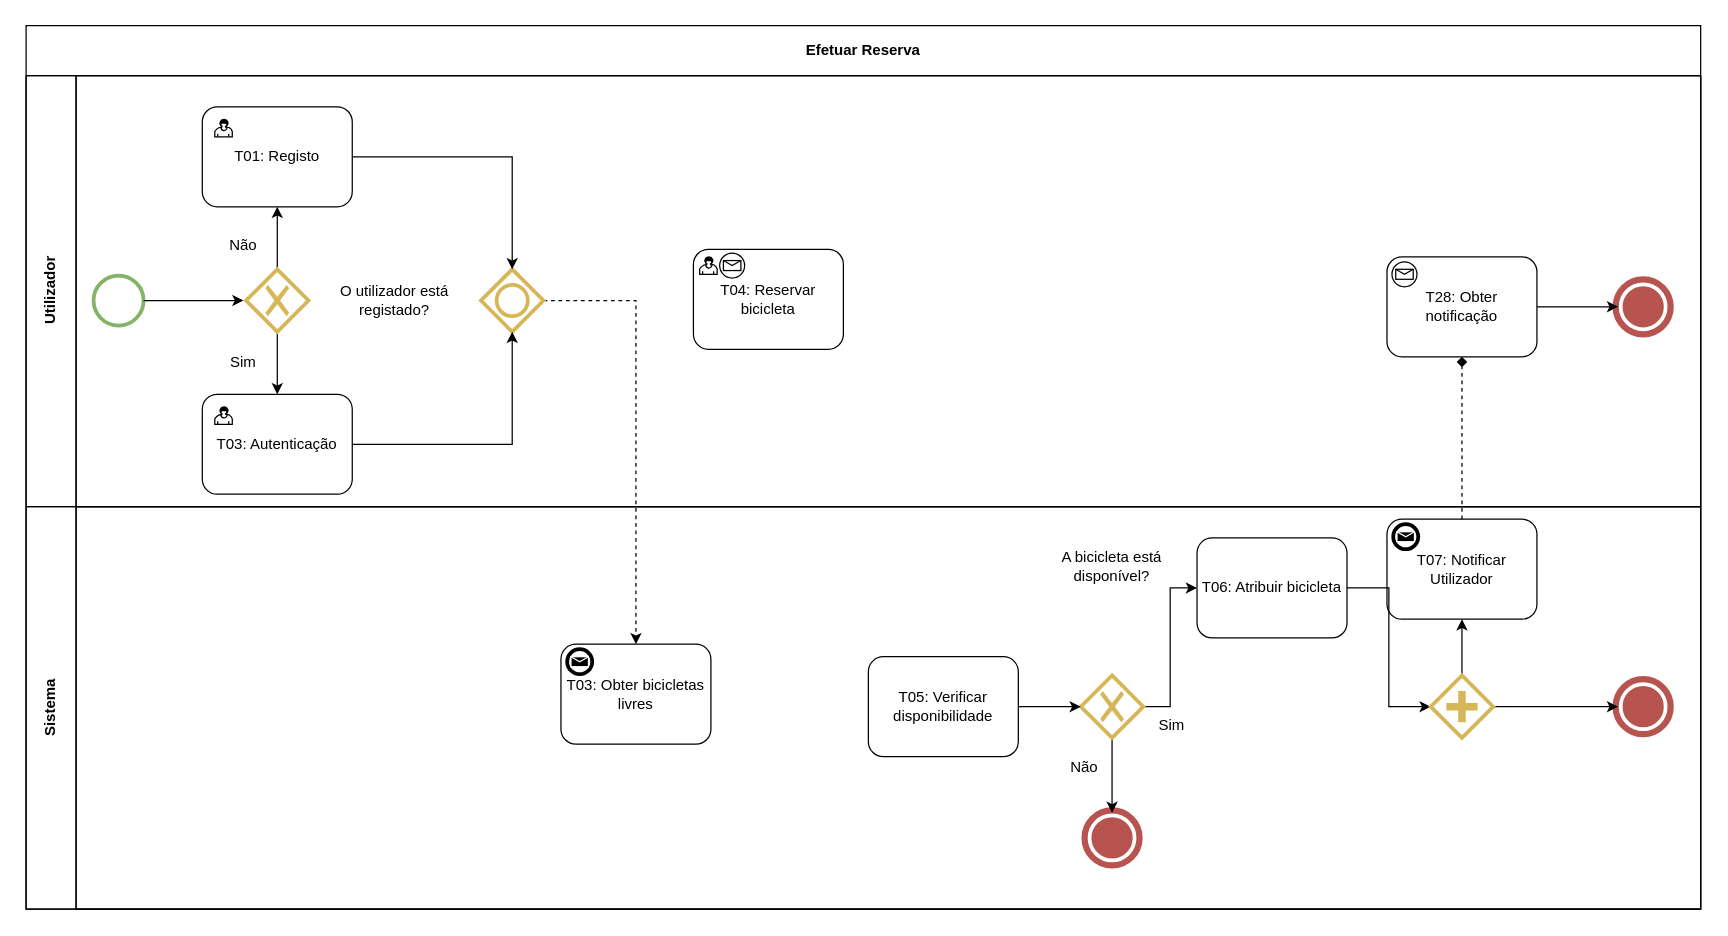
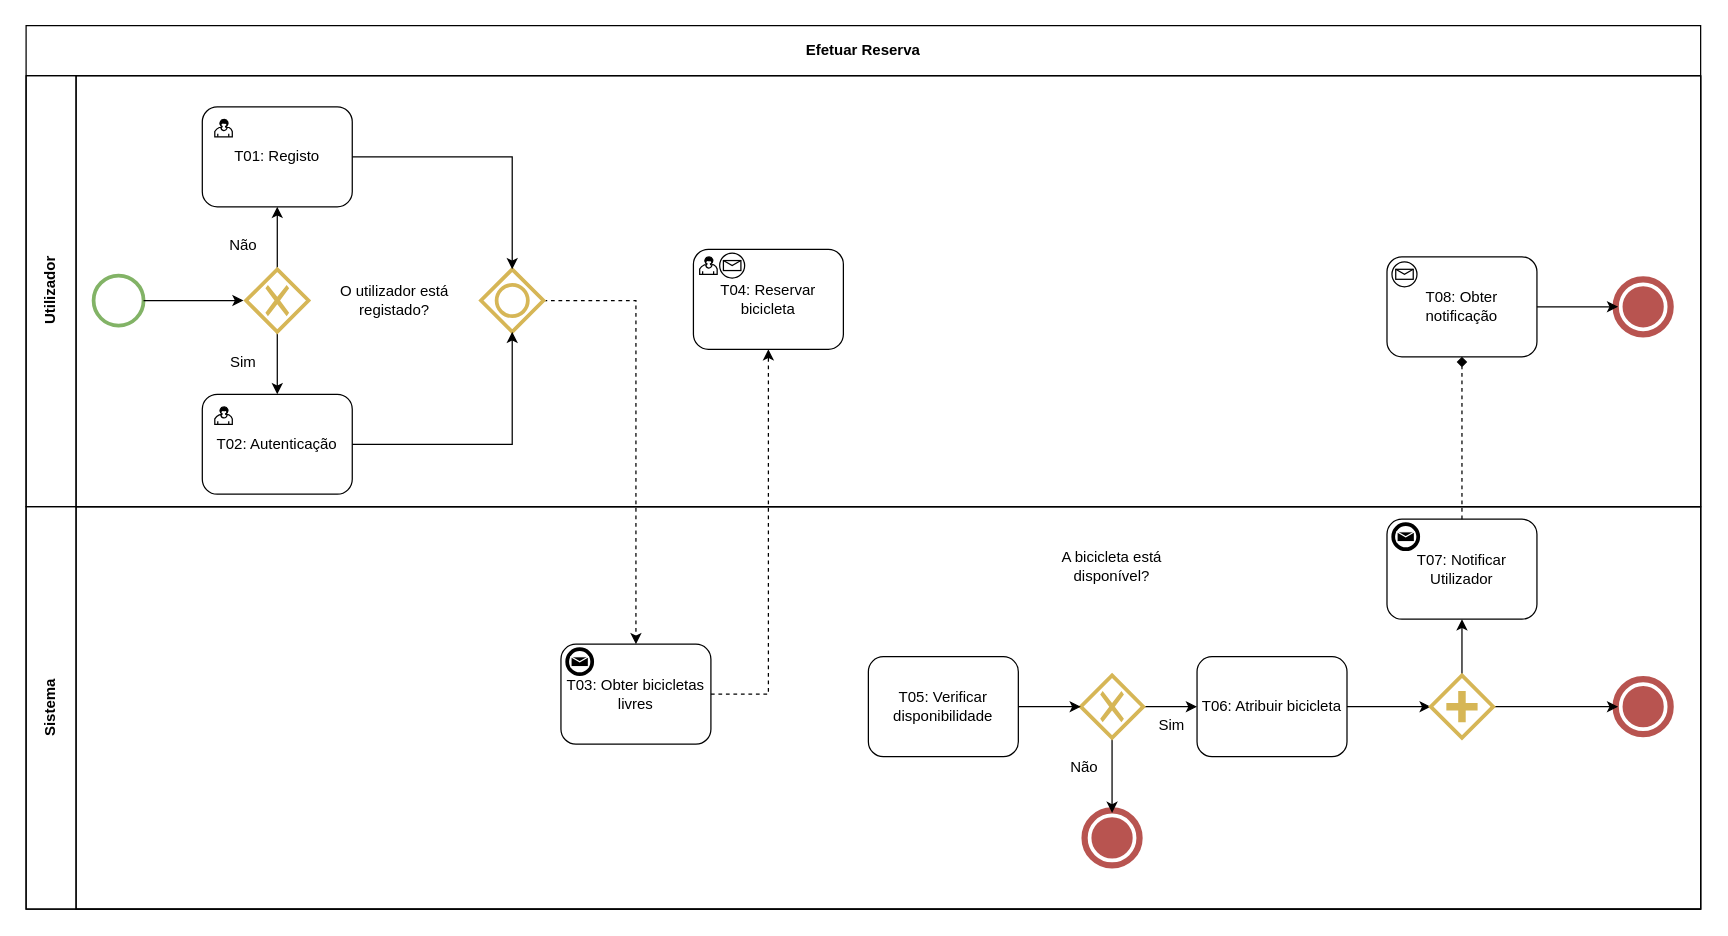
node "T28: Obter notificação": label "T28: Obter notificação" -> "T08: Obter notificação"
node "T03: Autenticação": label "T03: Autenticação" -> "T02: Autenticação"
edge "T03: Obter bicicletas livres" -> "T04: Reservar bicicleta": added
node "T06: Atribuir bicicleta": moved (1272, 588) -> (1272, 707)
